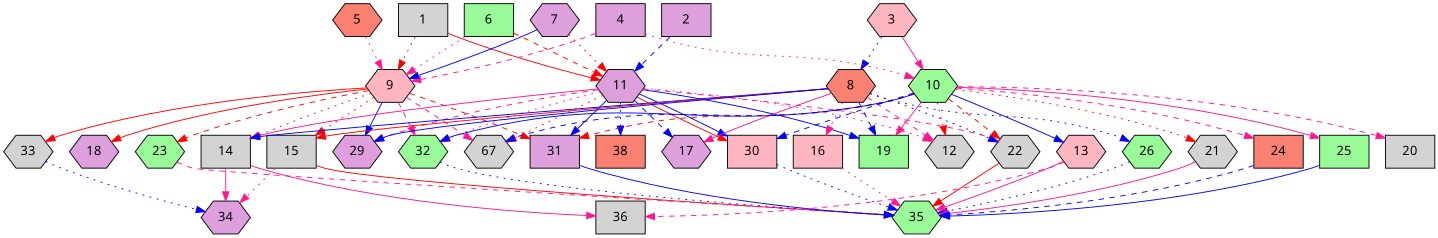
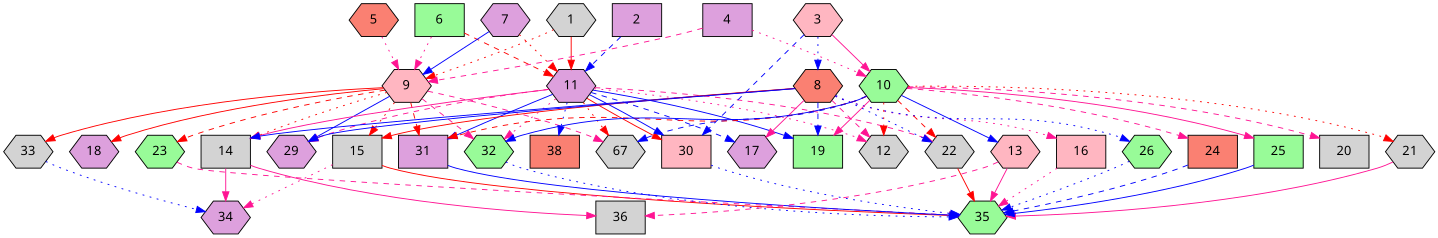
node "1": shape box -> hexagon
edge "10" -> "30": now "3" -> "30"
